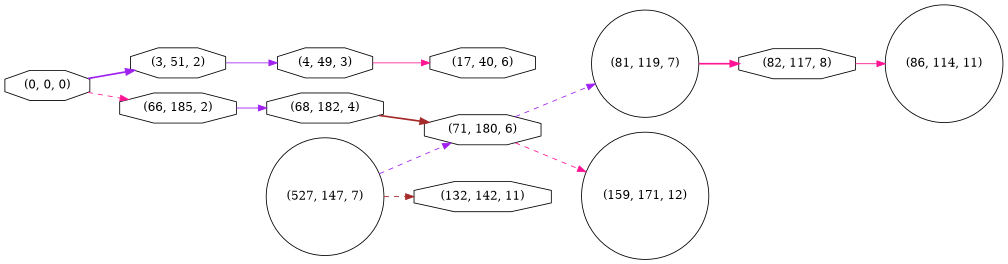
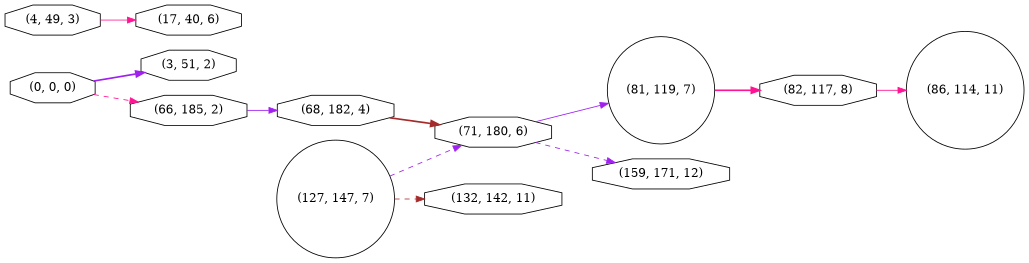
edge "(3, 51, 2)" -> "(4, 49, 3)": removed
edge "(71, 180, 6)" -> "(81, 119, 7)": style dashed -> solid
edge "(71, 180, 6)" -> "(159, 171, 12)": color deeppink -> purple
node "(159, 171, 12)": shape circle -> octagon
node "(527, 147, 7)": label "(527, 147, 7)" -> "(127, 147, 7)"
